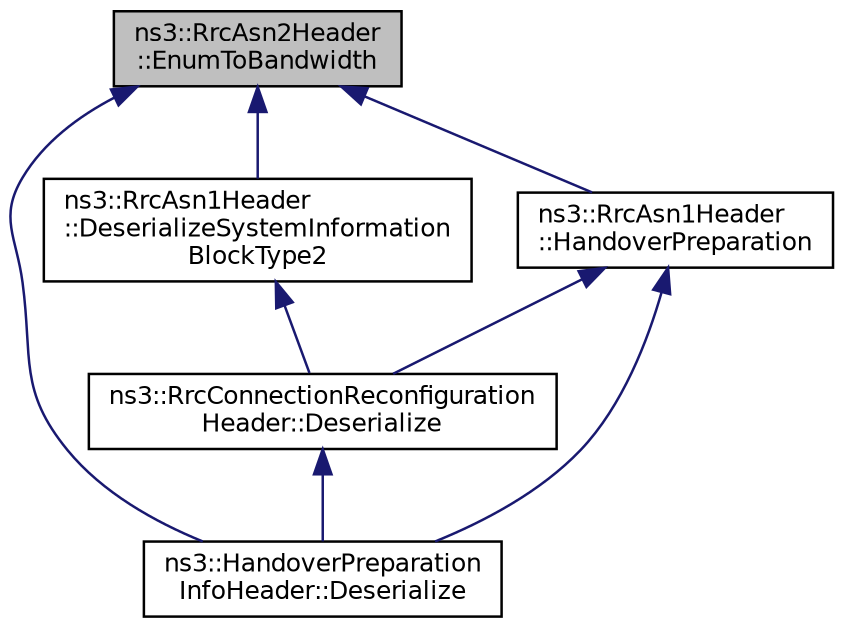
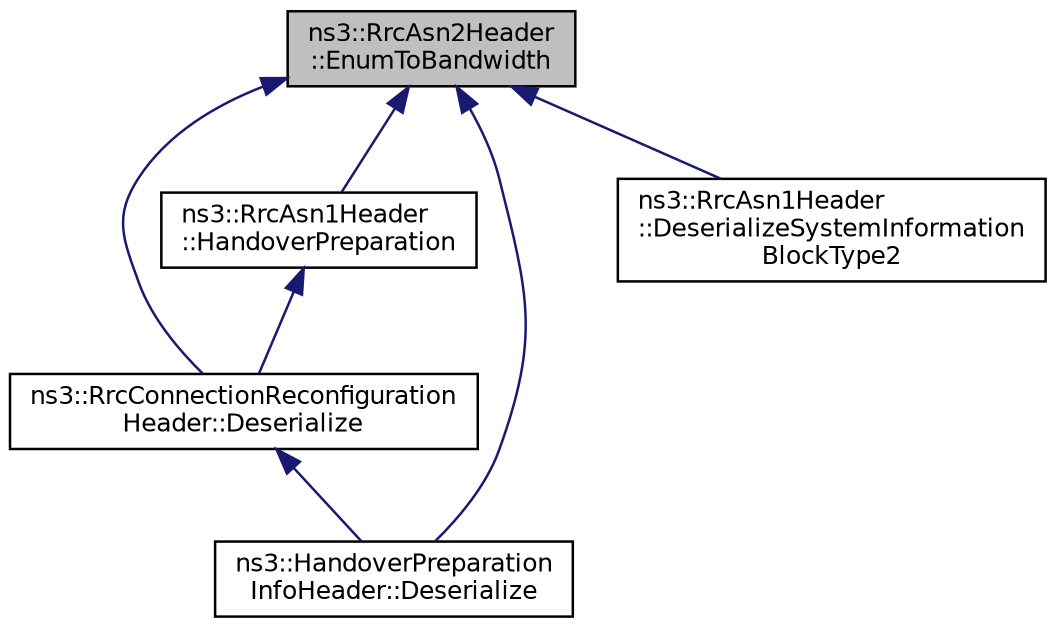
edge "ns3::RrcConnectionReconfiguration Header::Deserialize" -> "ns3::RrcAsn1Header ::DeserializeSystemInformation BlockType2": now "ns3::RrcConnectionReconfiguration Header::Deserialize" -> "ns3::RrcAsn2Header ::EnumToBandwidth"
edge "ns3::HandoverPreparation InfoHeader::Deserialize" -> "ns3::RrcAsn1Header ::HandoverPreparation": removed
